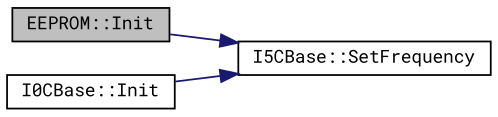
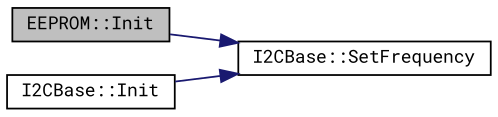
node "I5CBase::SetFrequency": label "I5CBase::SetFrequency" -> "I2CBase::SetFrequency"
node "I0CBase::Init": label "I0CBase::Init" -> "I2CBase::Init"
